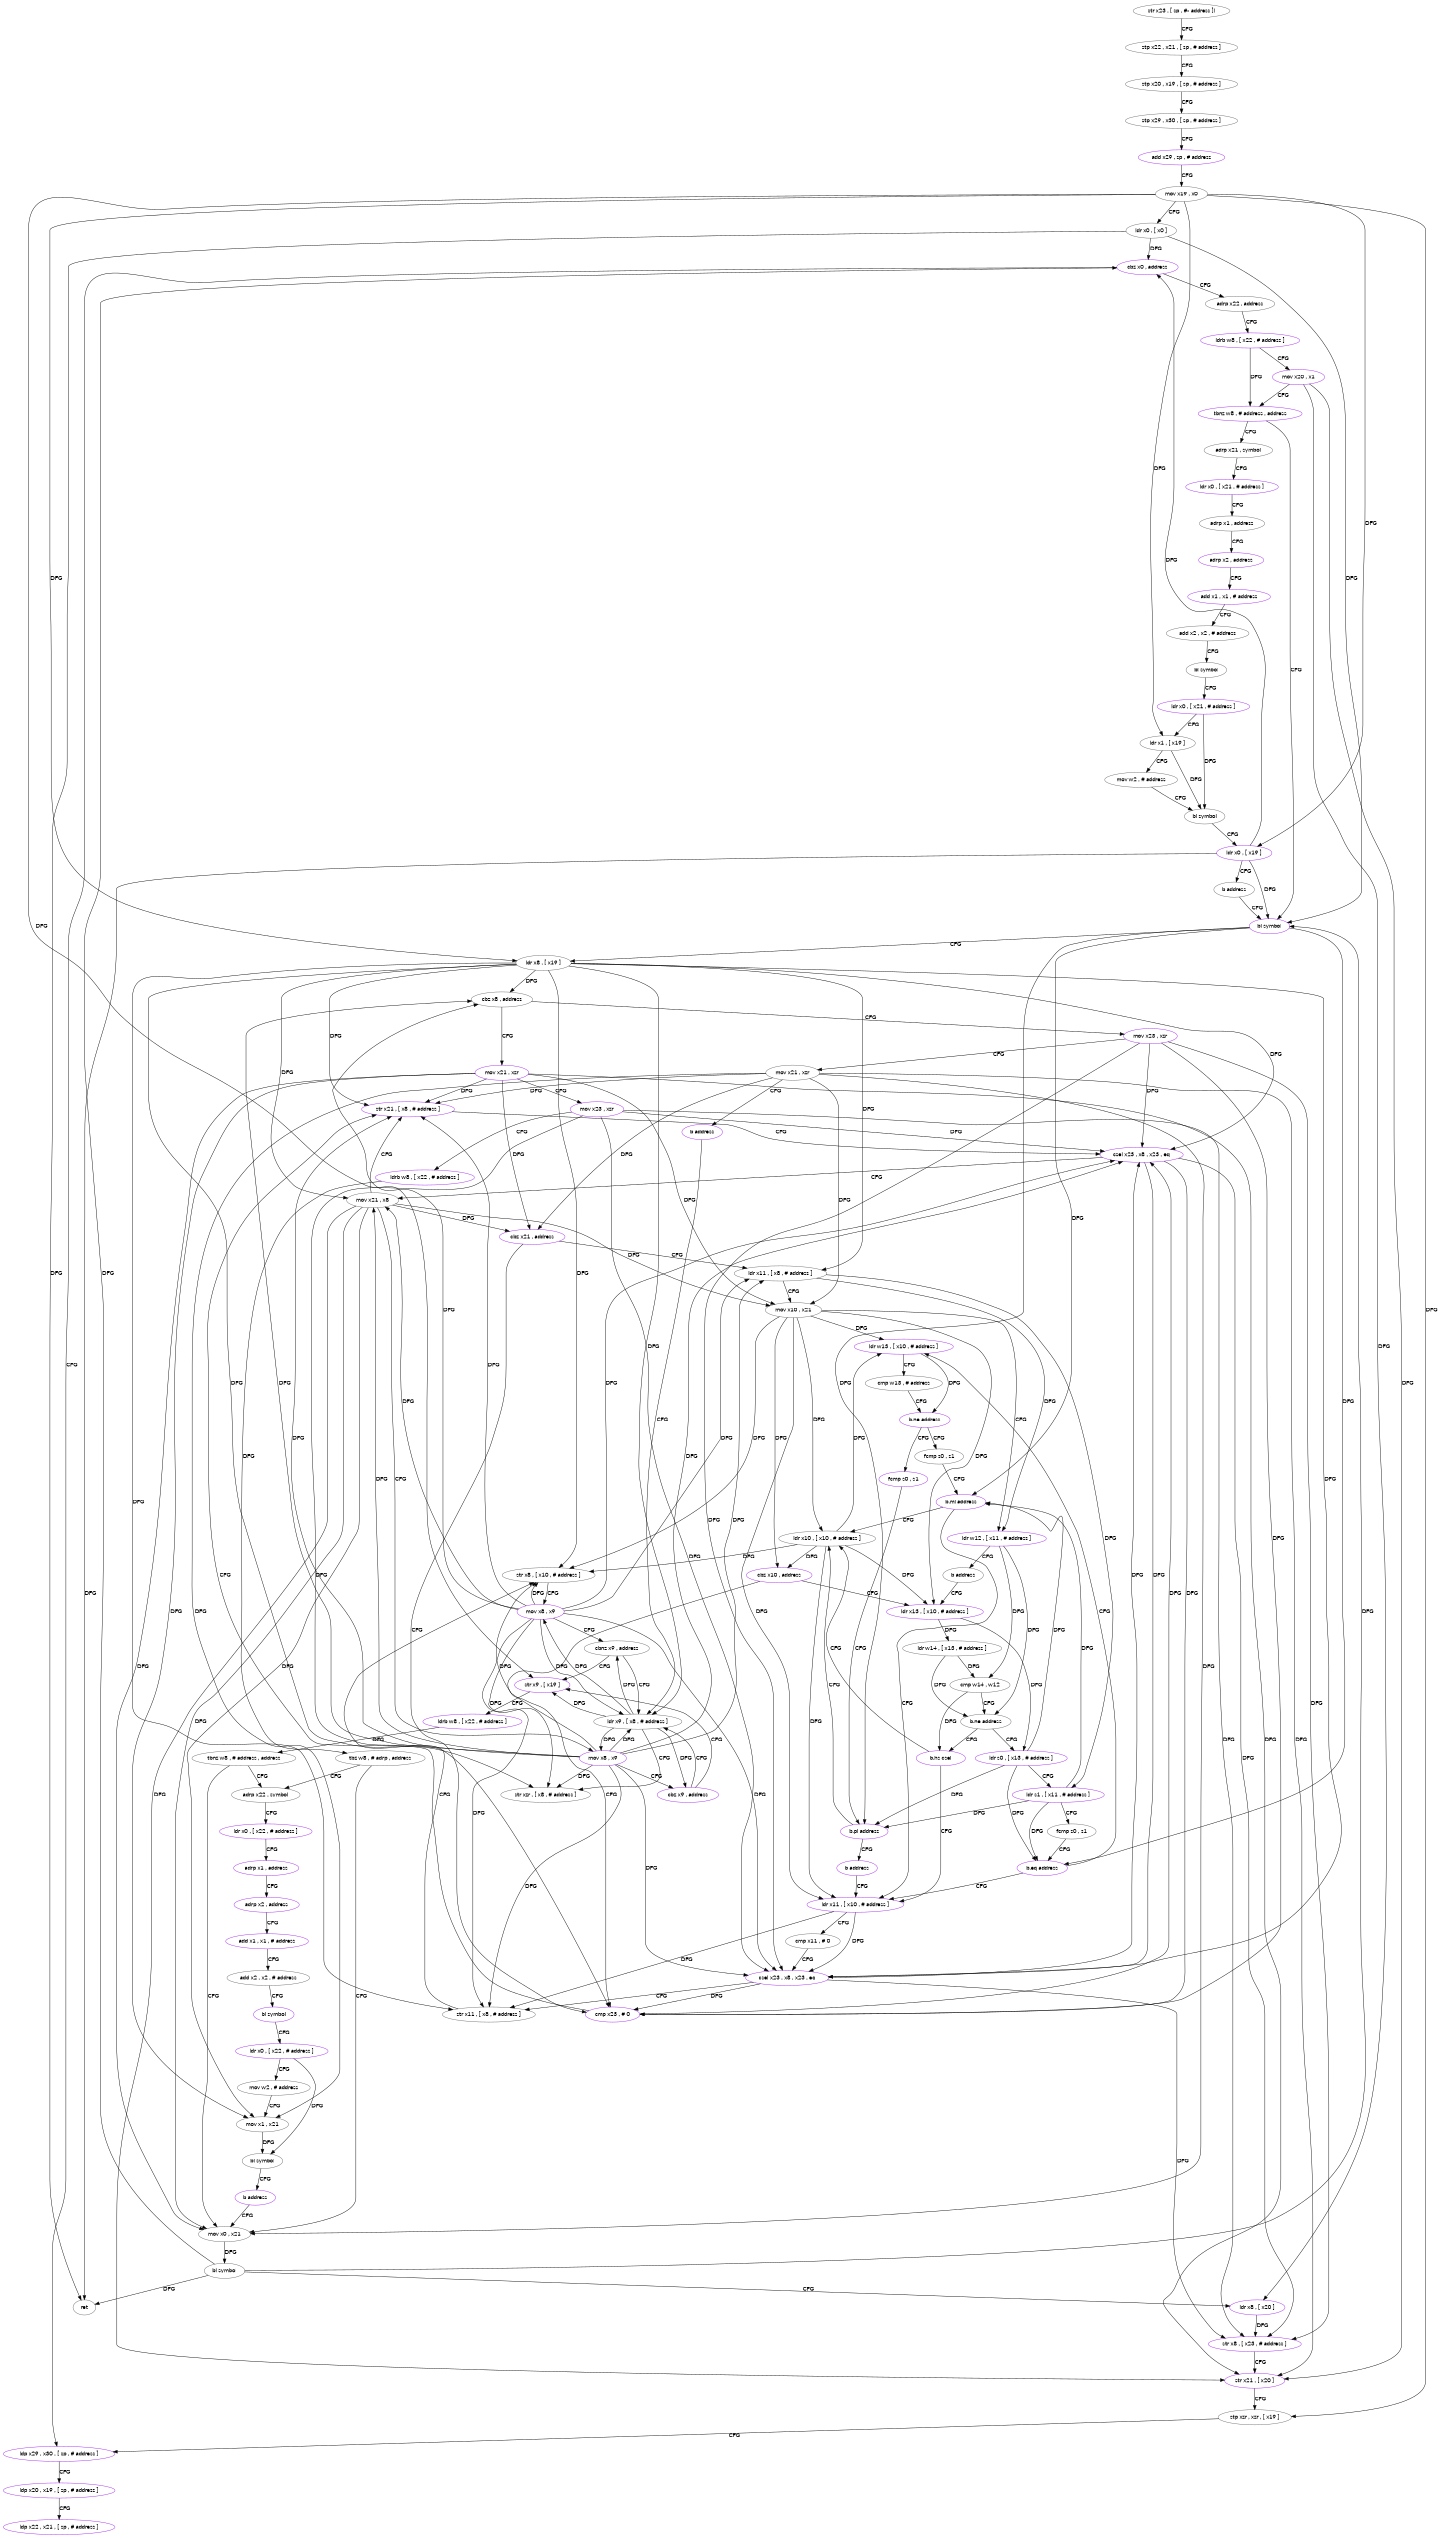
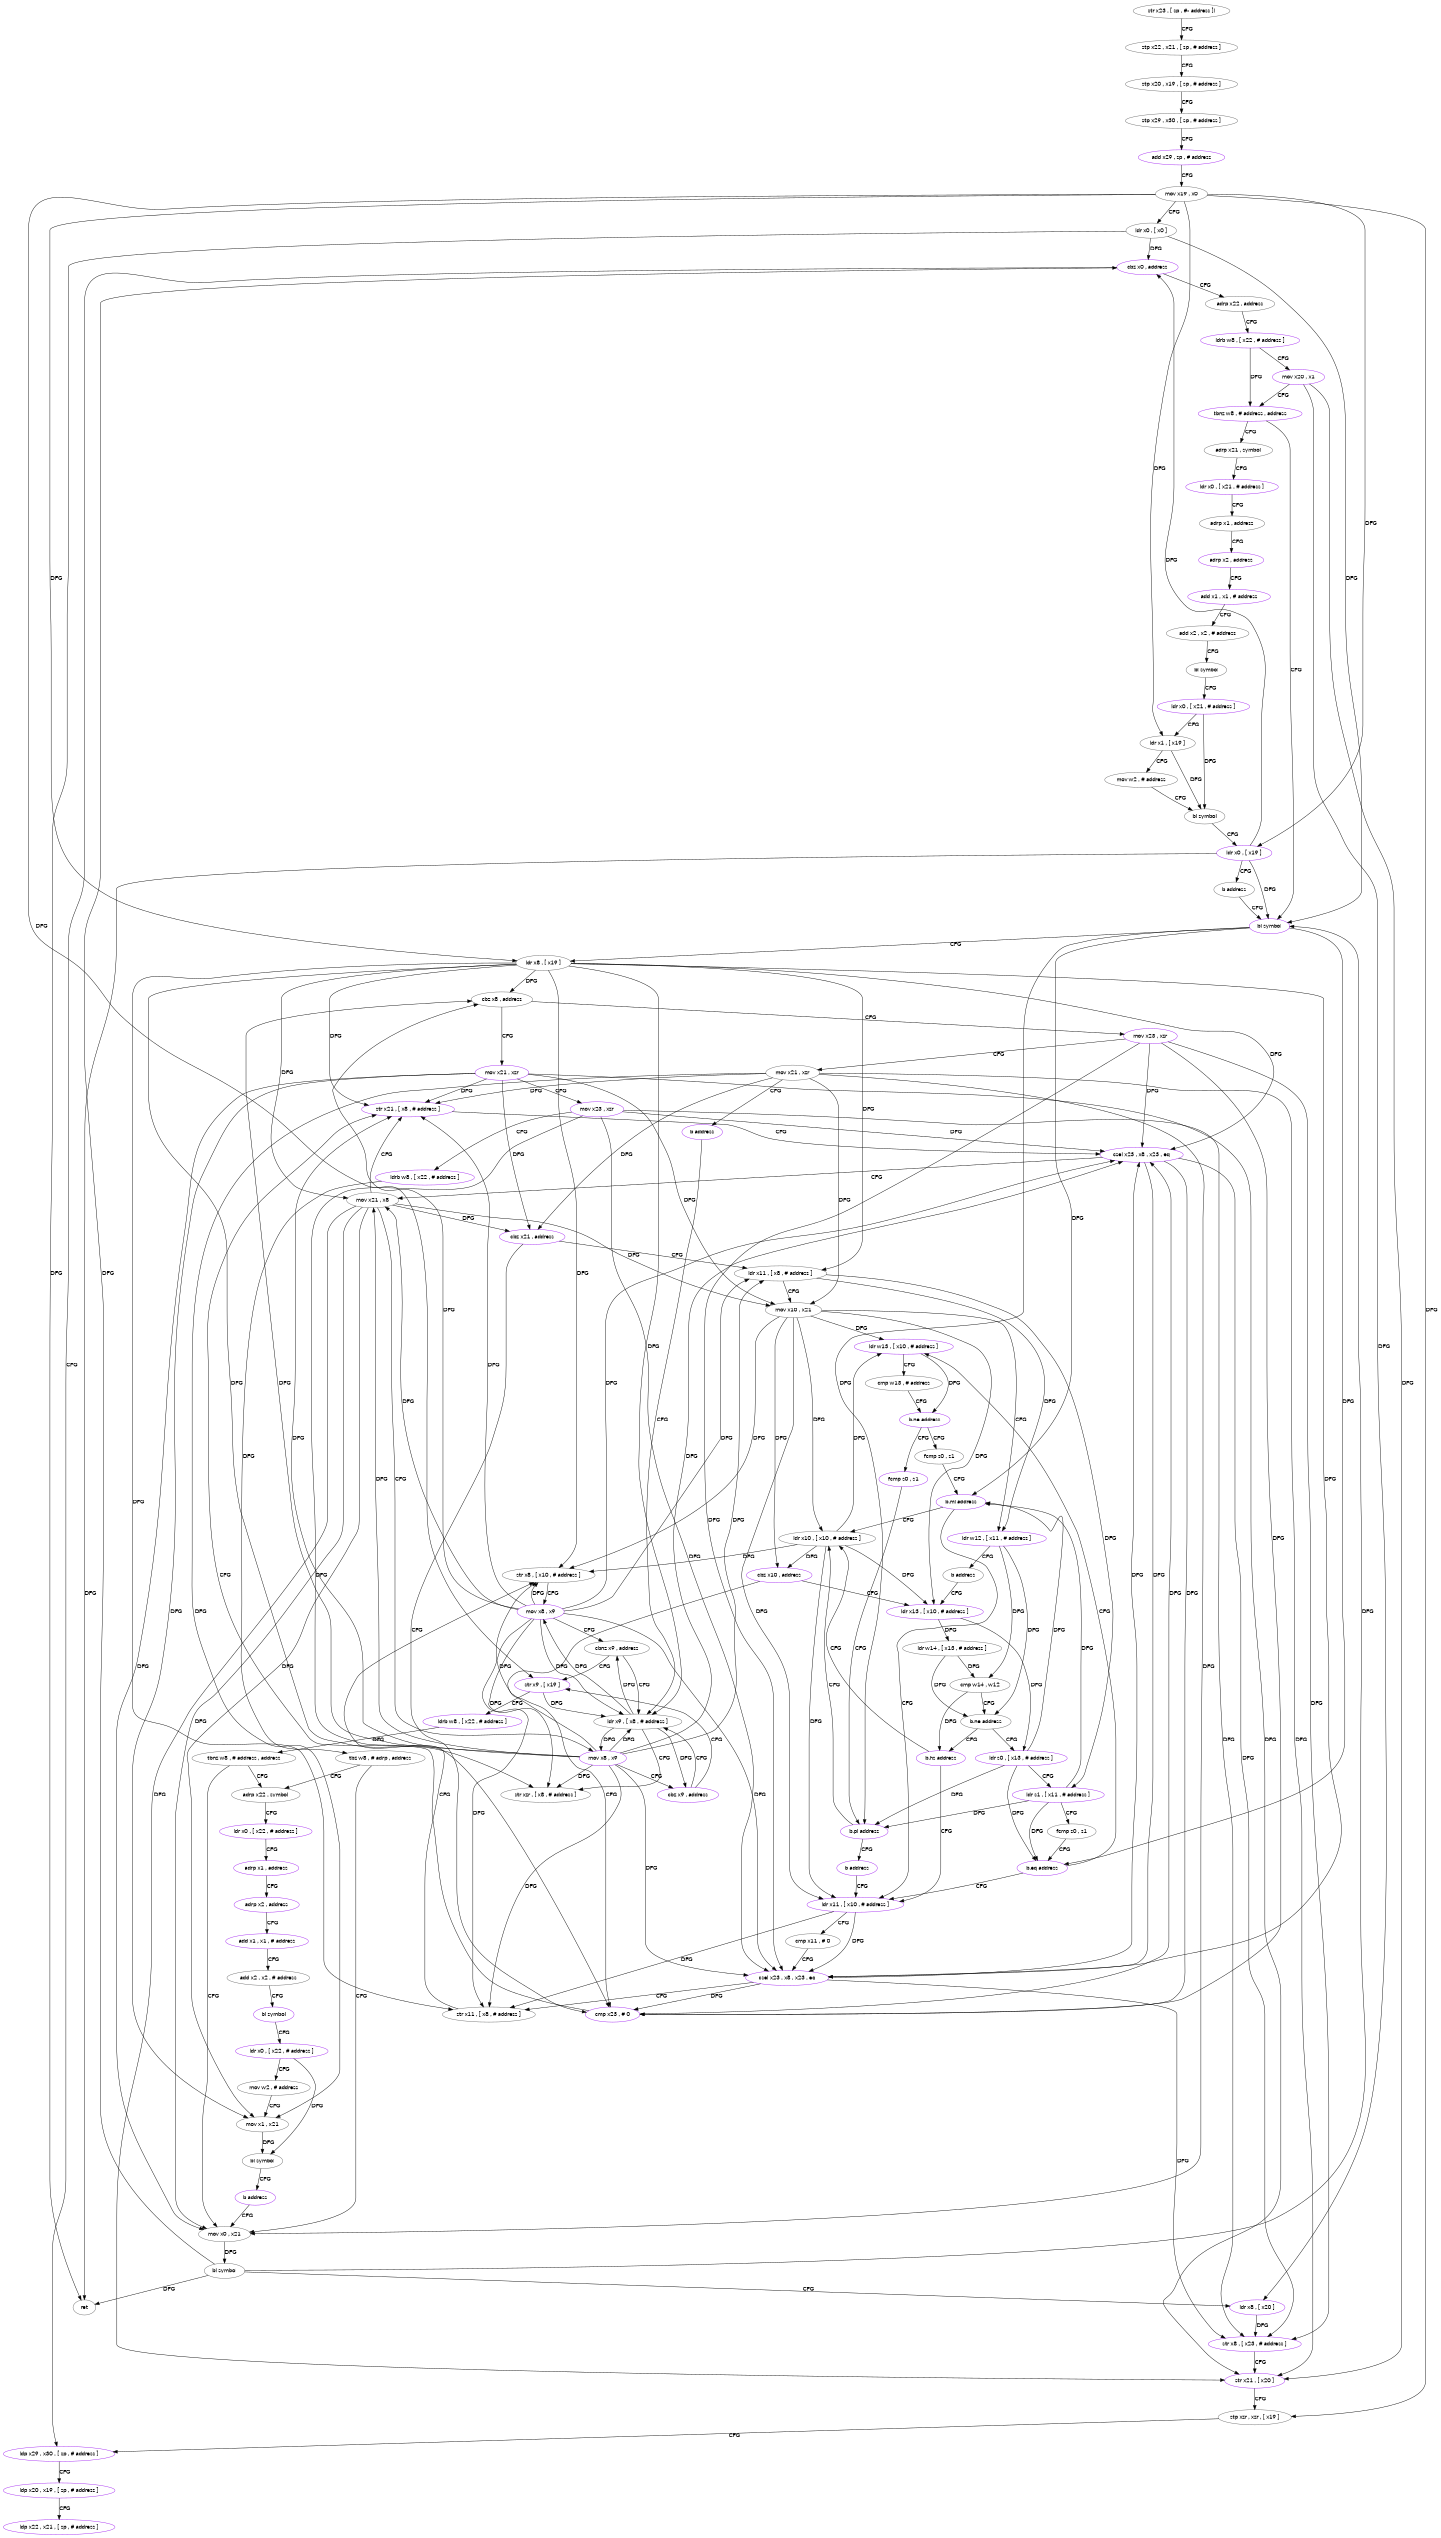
edge "ldr x9 , [ x8 , # address ]" -> "str x9 , [ x19 ]": reversed
node "b.hs csel": label "b.hs csel" -> "b.hs address"
